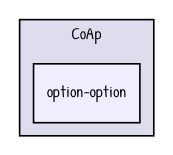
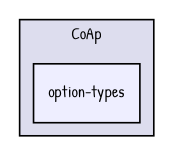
node "option-option": label "option-option" -> "option-types"
